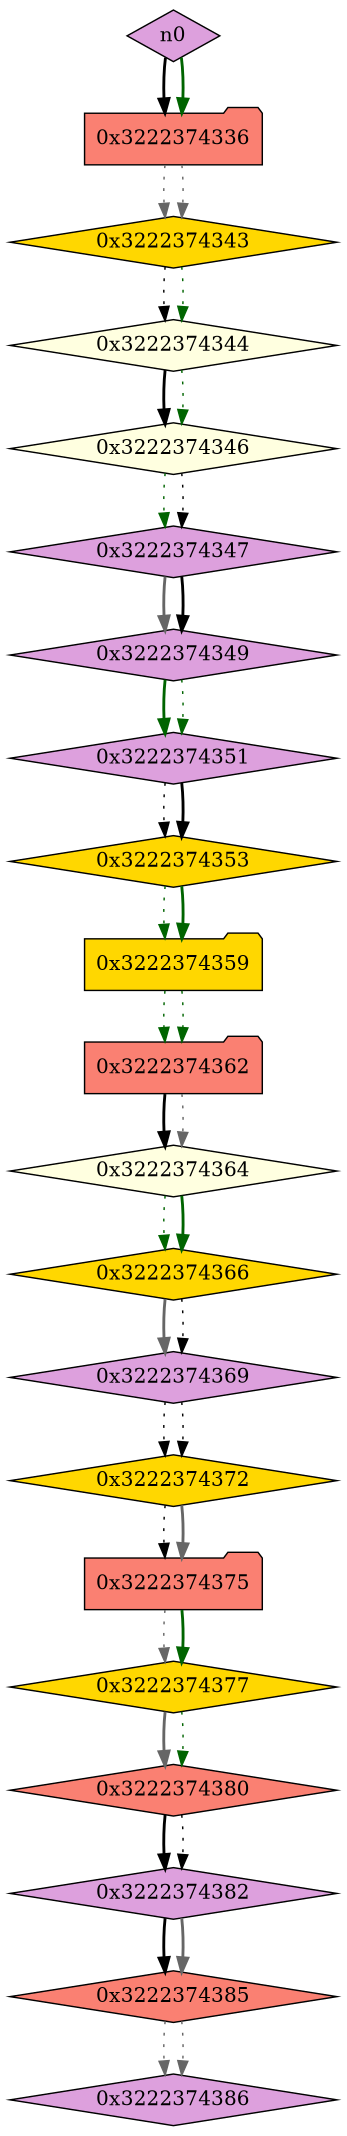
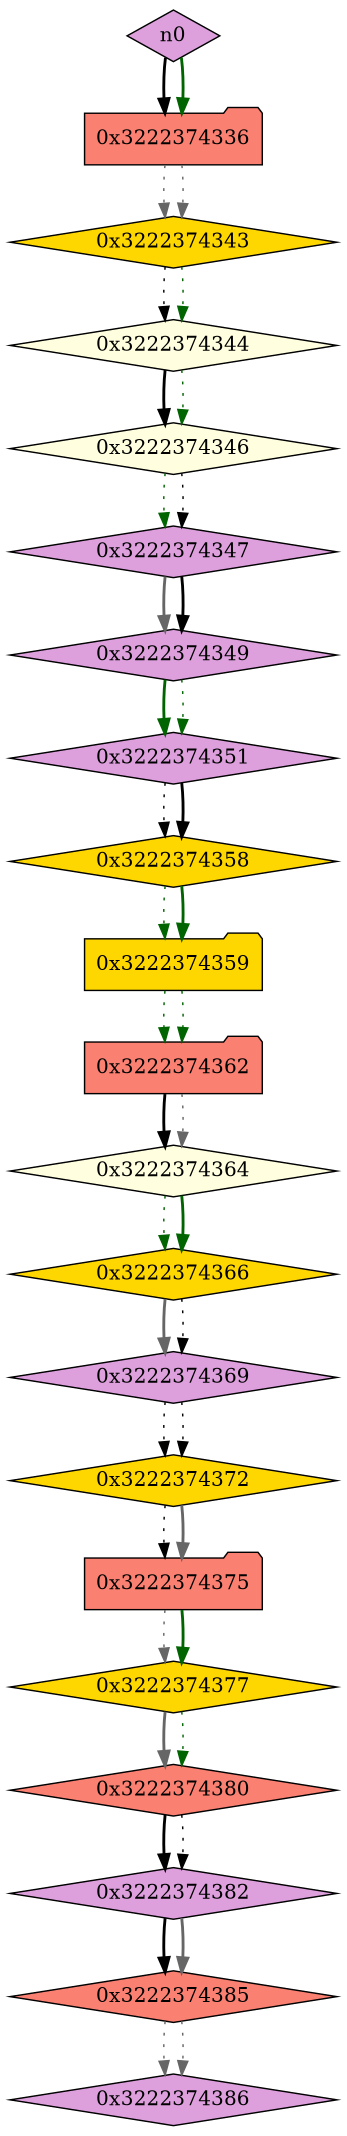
node "0x3222374353": label "0x3222374353" -> "0x3222374358"
